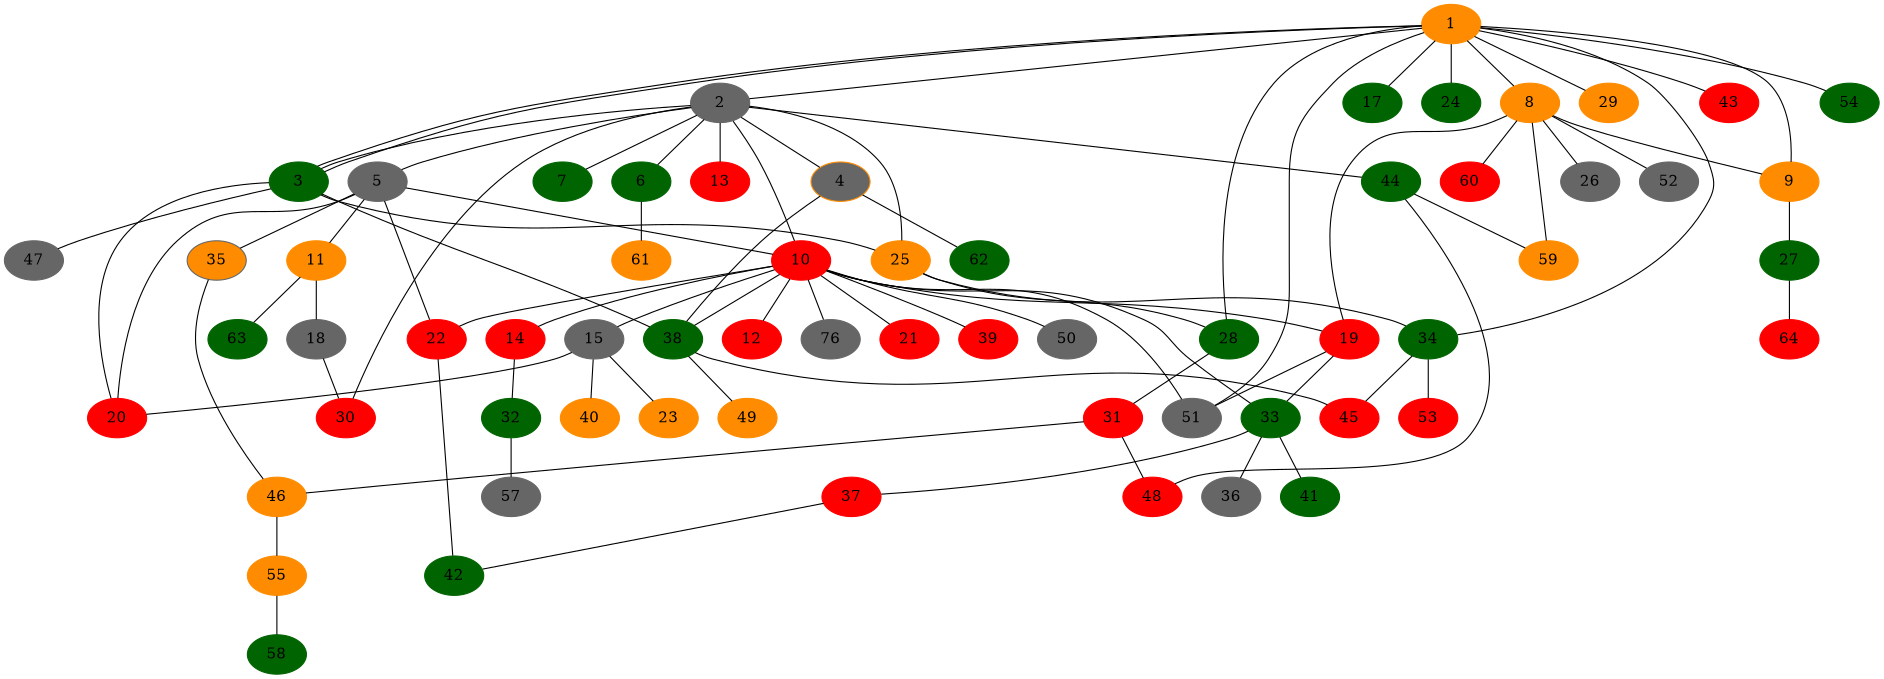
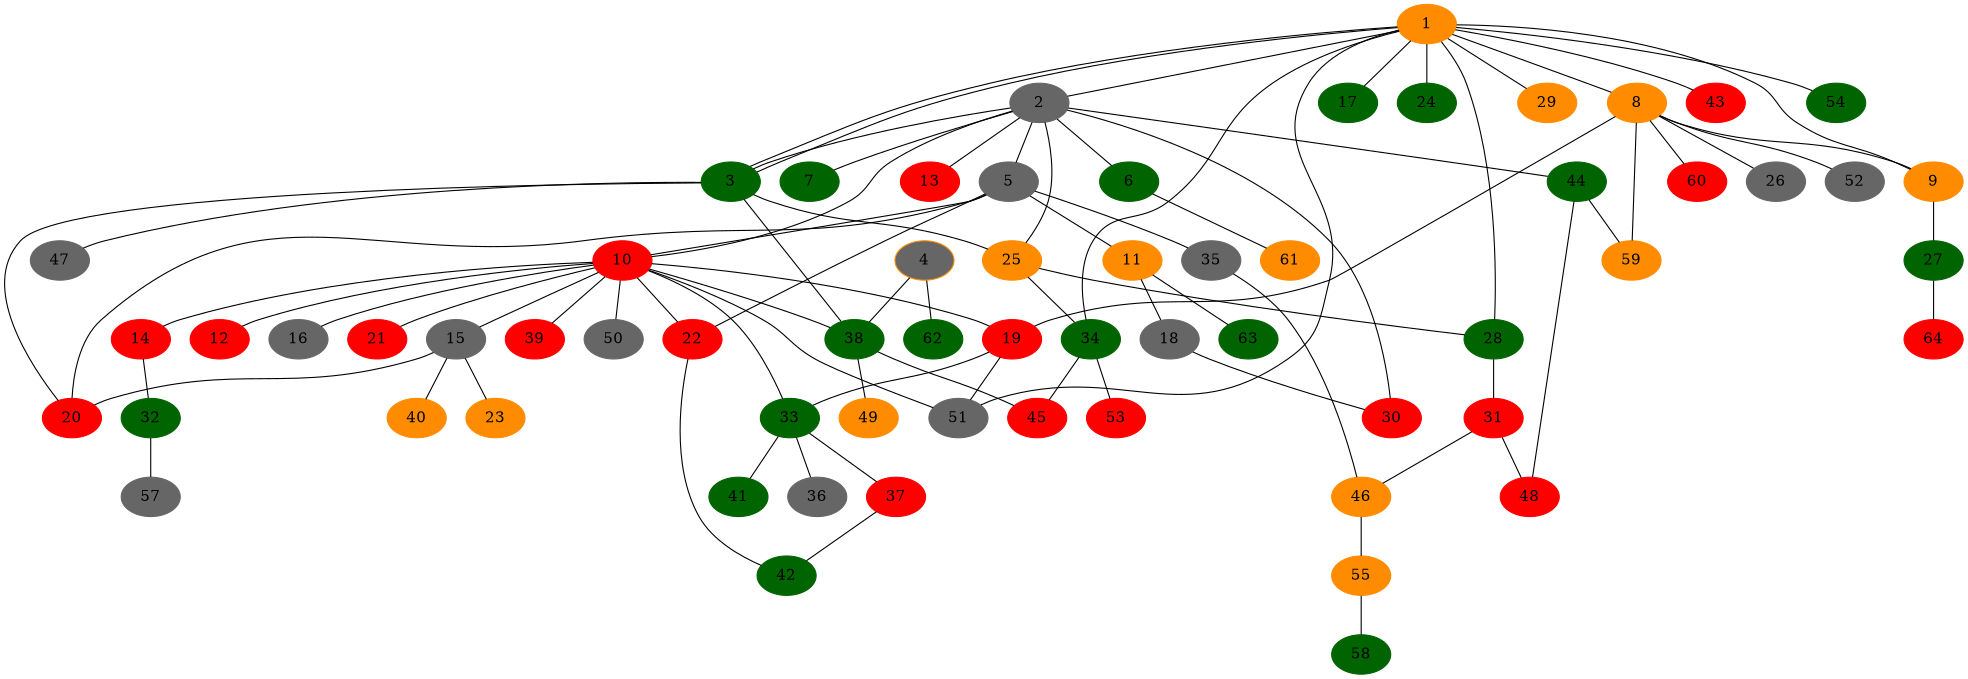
edge "2" -- "4": removed
node "35": fillcolor darkorange -> gray40
node "76": label "76" -> "16"
